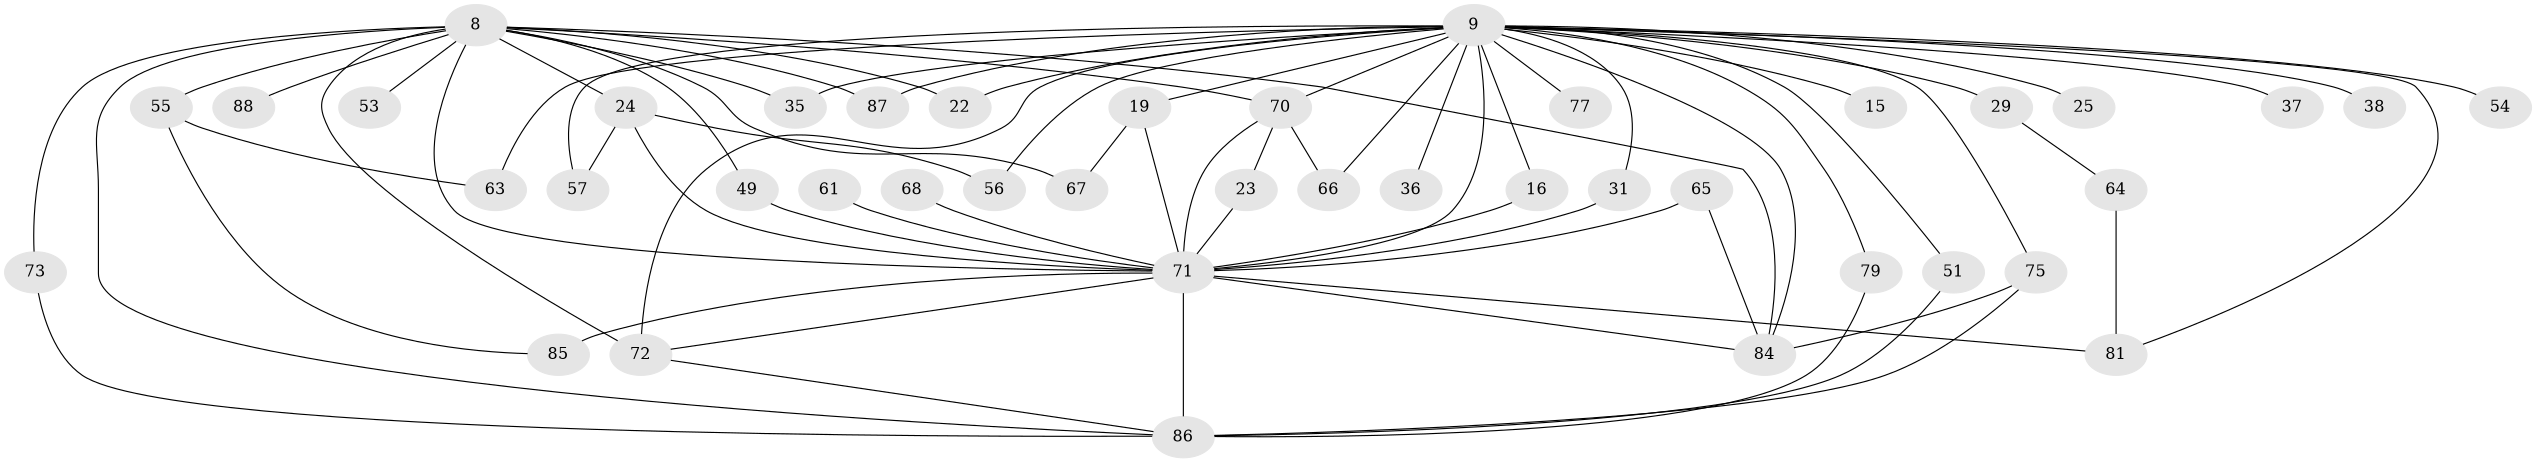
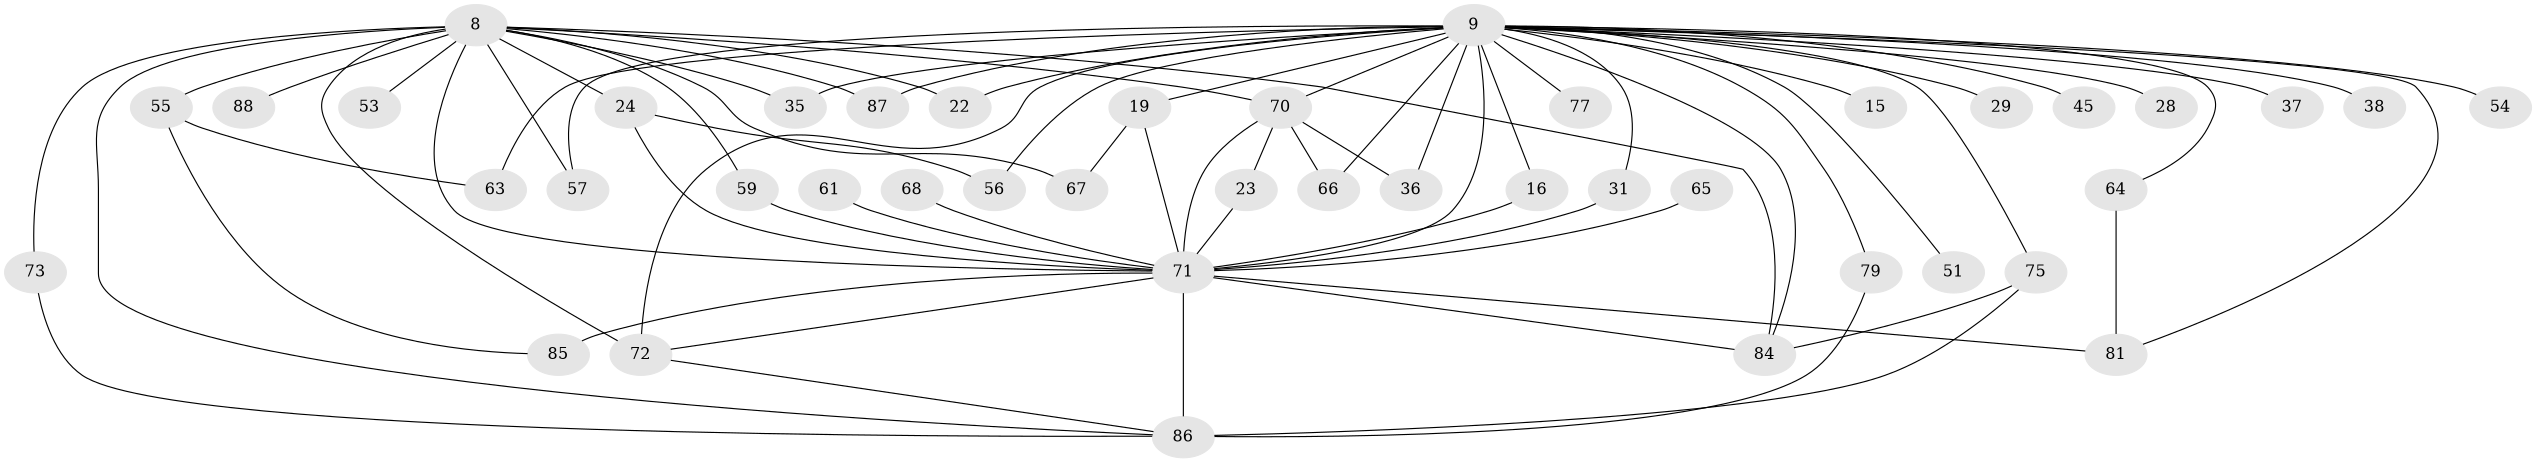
node "25": label "25" -> "45"
node "28": added
edge "24" -- "57": now "8" -- "57"
edge "70" -- "36": added
edge "29" -- "64": now "9" -- "64"
node "49": label "49" -> "59"
edge "65" -- "84": removed
edge "51" -- "86": removed
